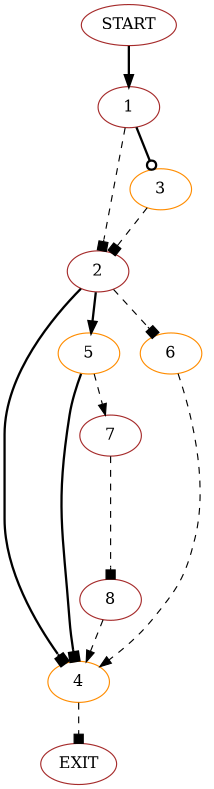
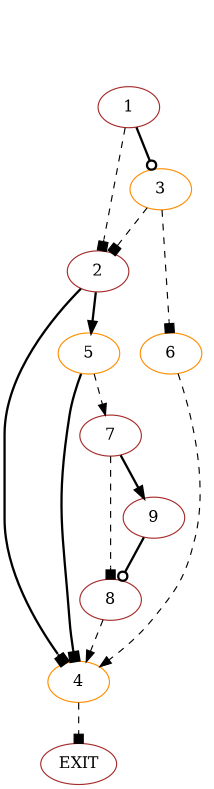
node "START": removed
edge "2" -> "6": now "3" -> "6"
node "9": added
